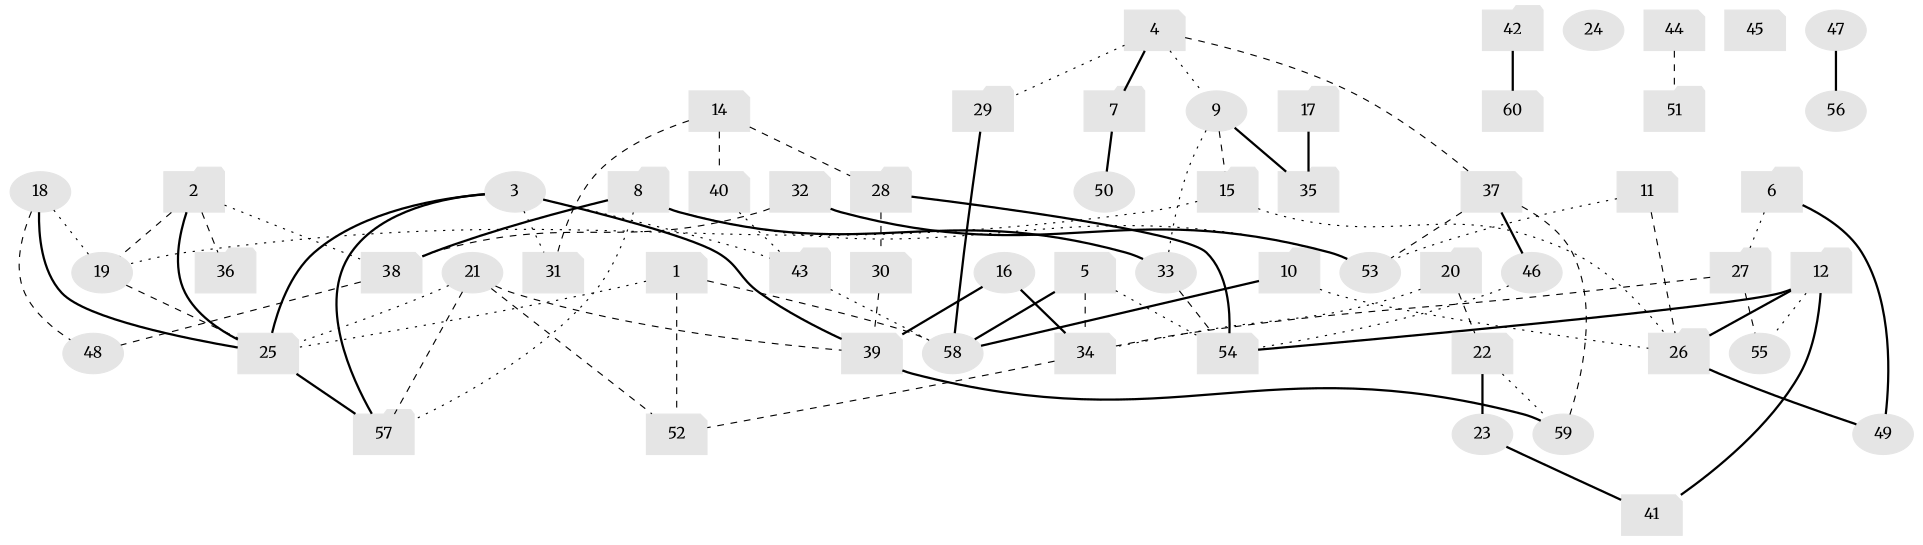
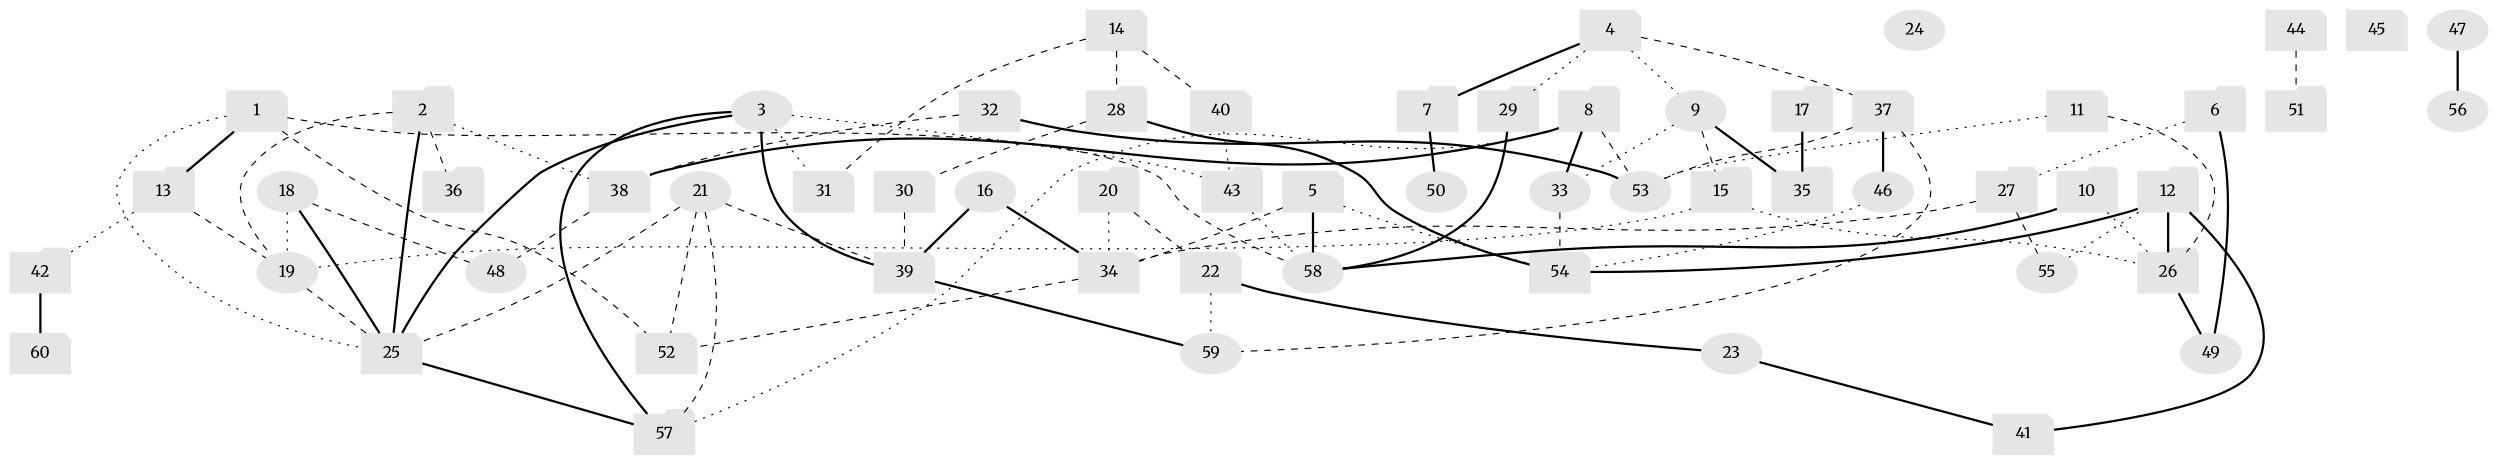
node "13": added
edge "8" -- "53": style dotted -> dashed
edge "21" -- "25": style dotted -> dashed
